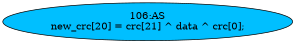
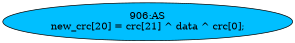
node "106:AS new_crc[20] = crc[21] ^ data ^ crc[0];": label "106:AS new_crc[20] = crc[21] ^ data ^ crc[0];" -> "906:AS new_crc[20] = crc[21] ^ data ^ crc[0];"
